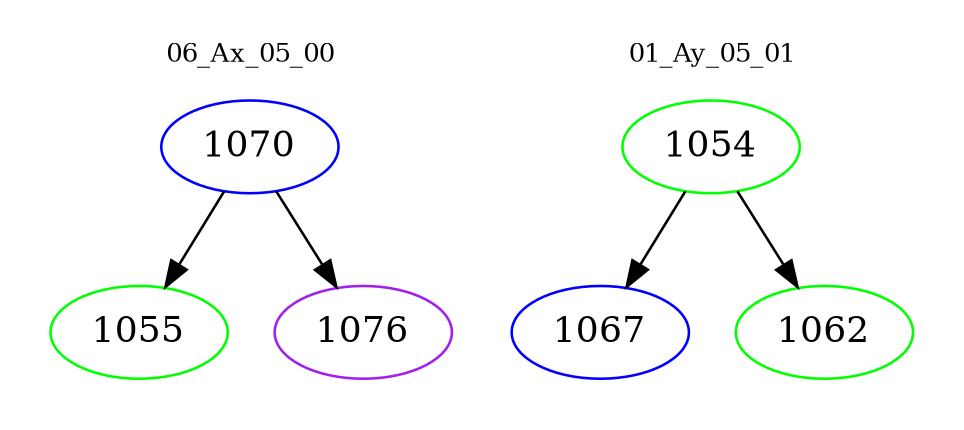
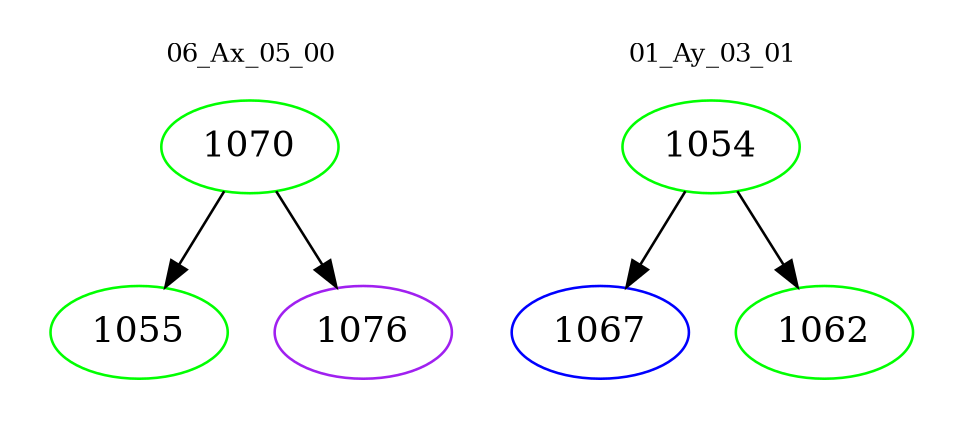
cluster "01_Ay_05_01": label "01_Ay_05_01" -> "01_Ay_03_01"
node "1070": color blue -> green
